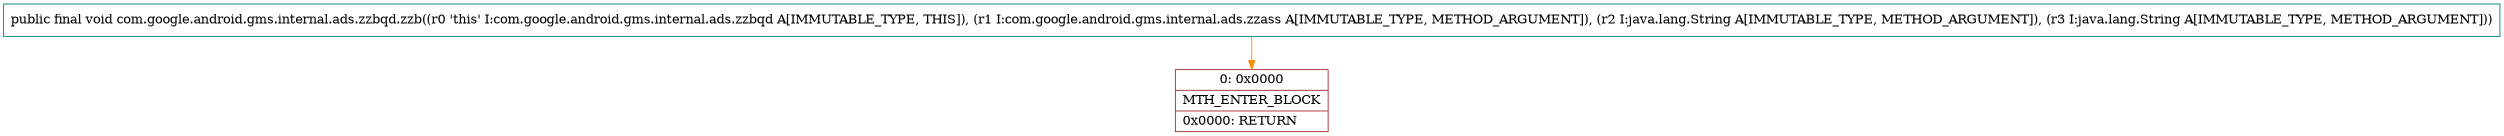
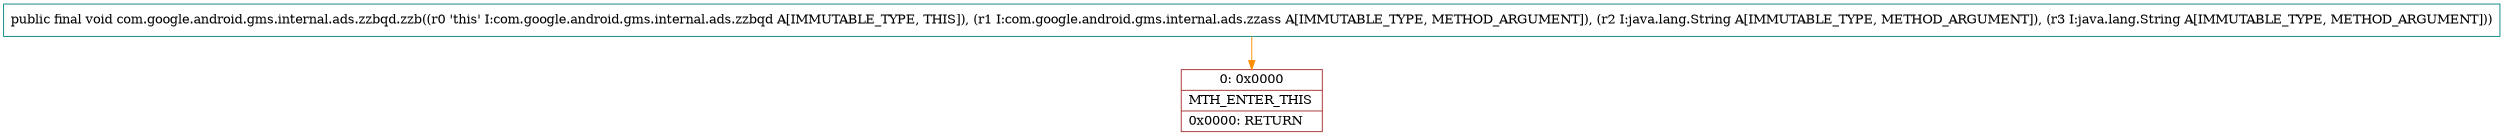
node "0: 0x0000": text "MTH_ENTER_BLOCK" -> "MTH_ENTER_THIS"
